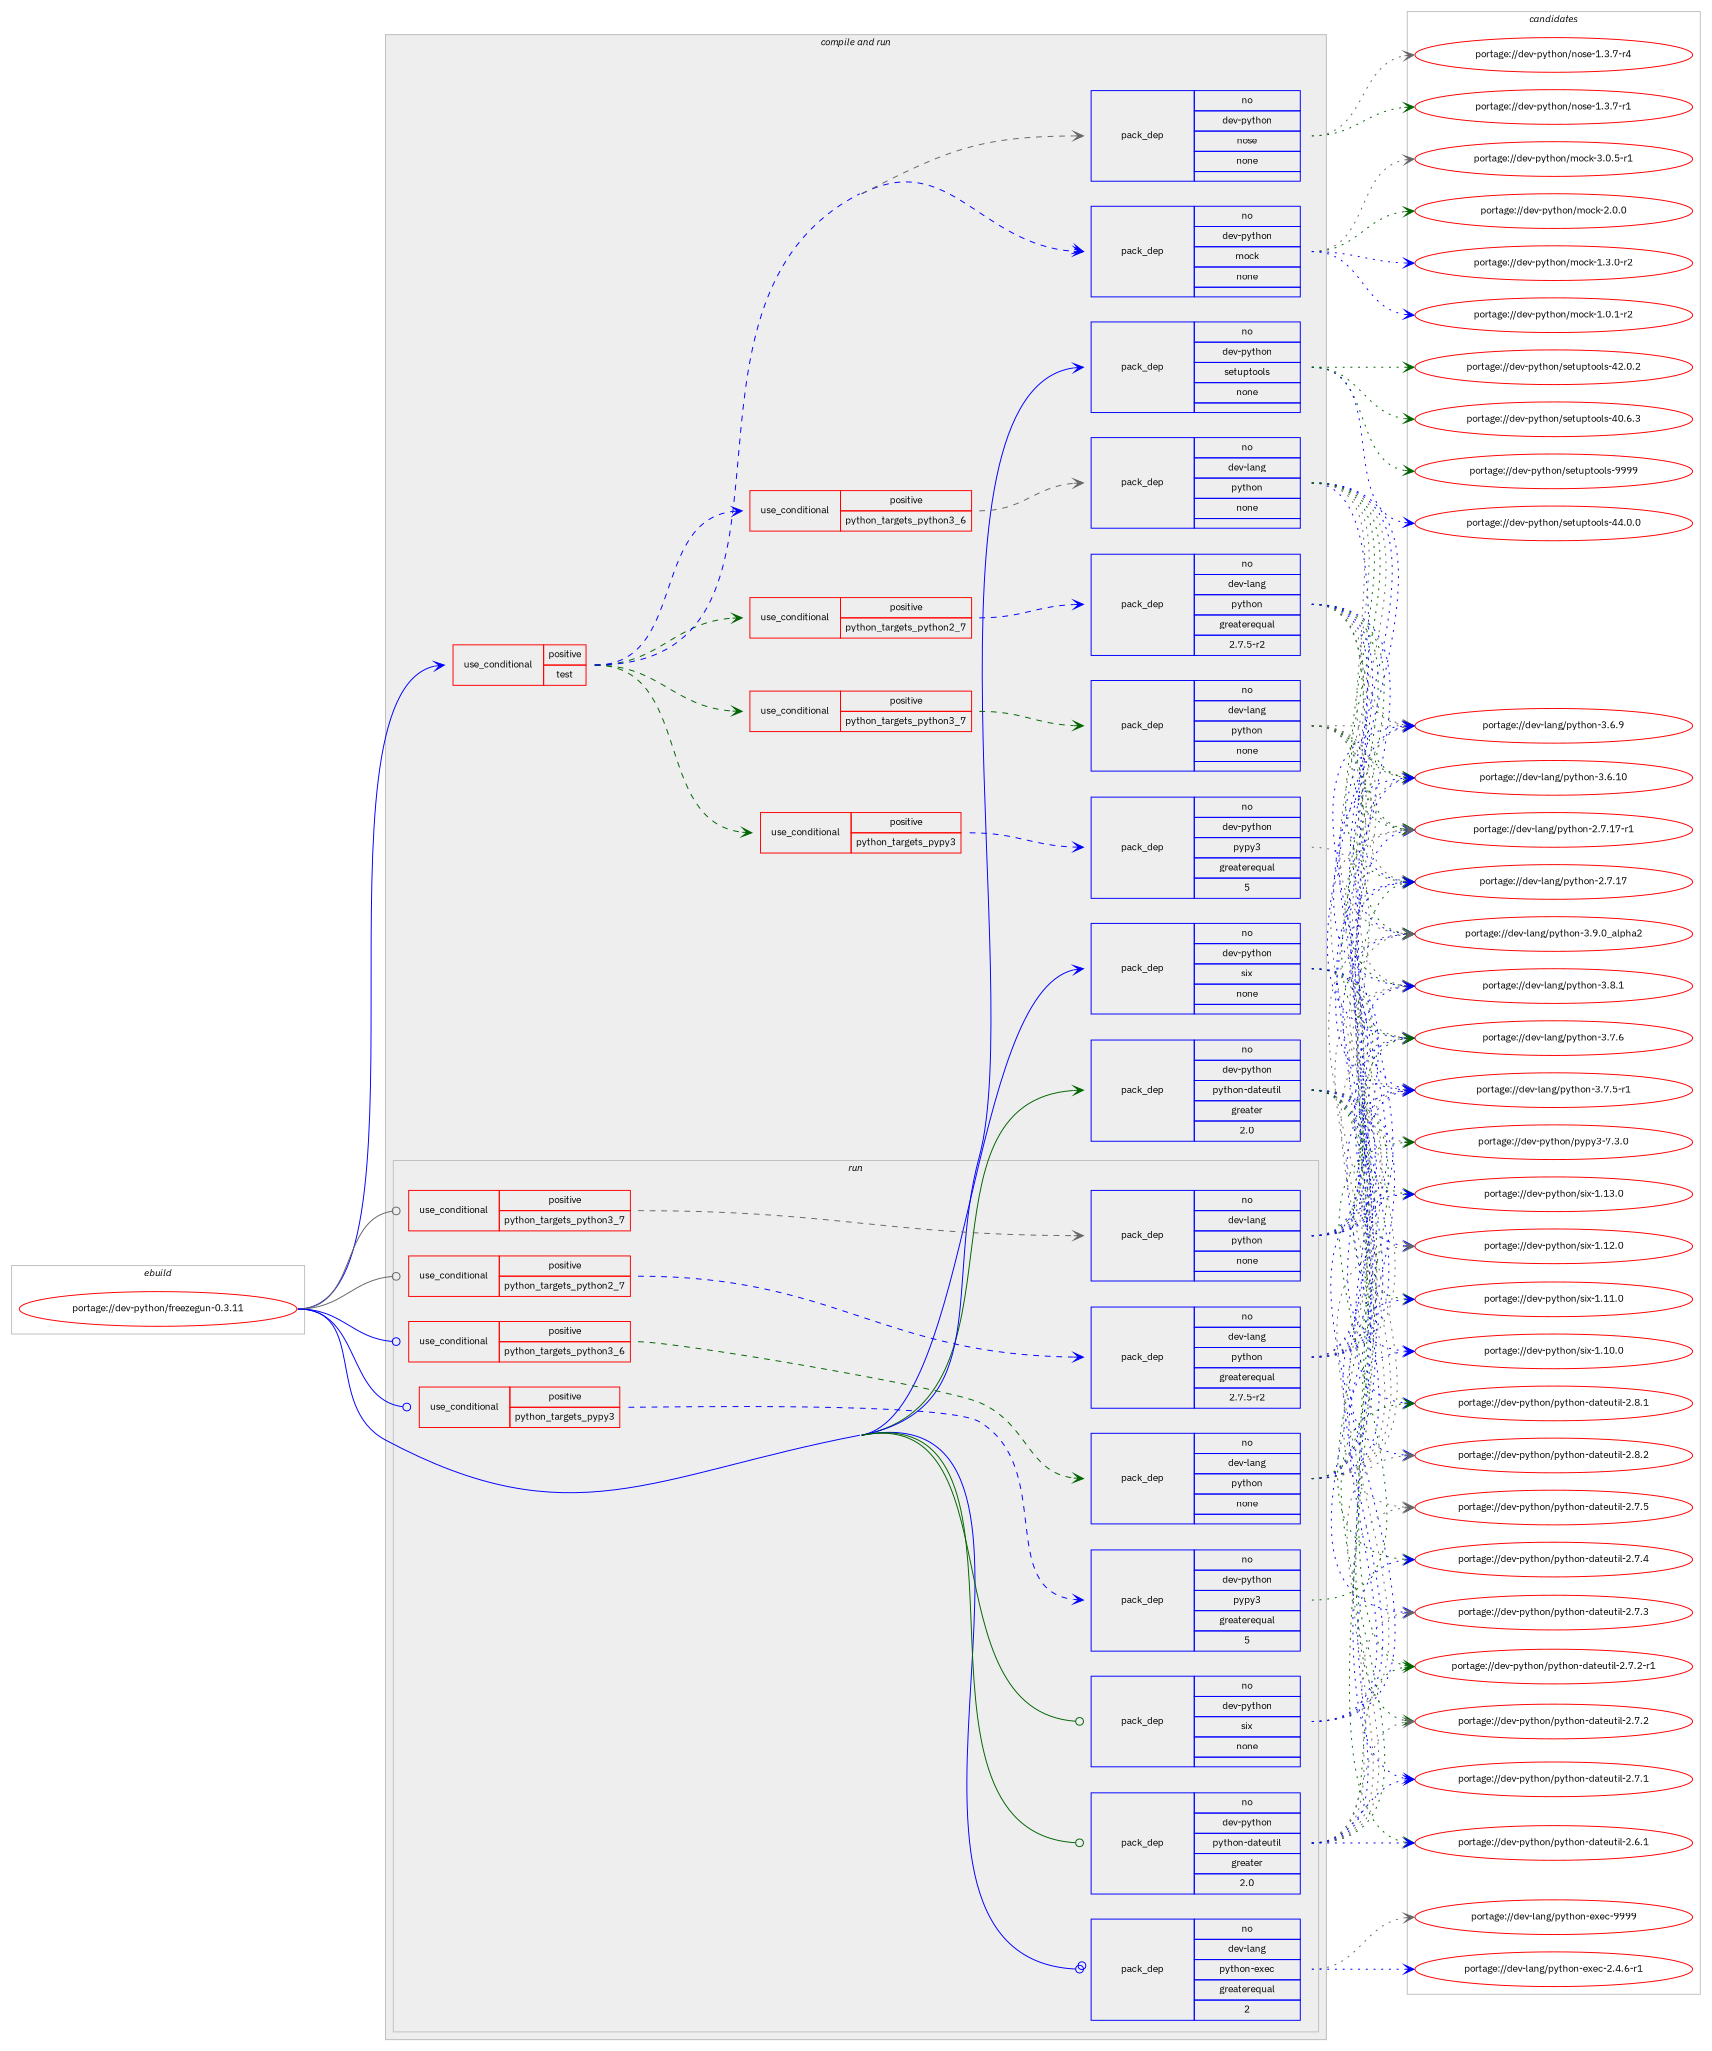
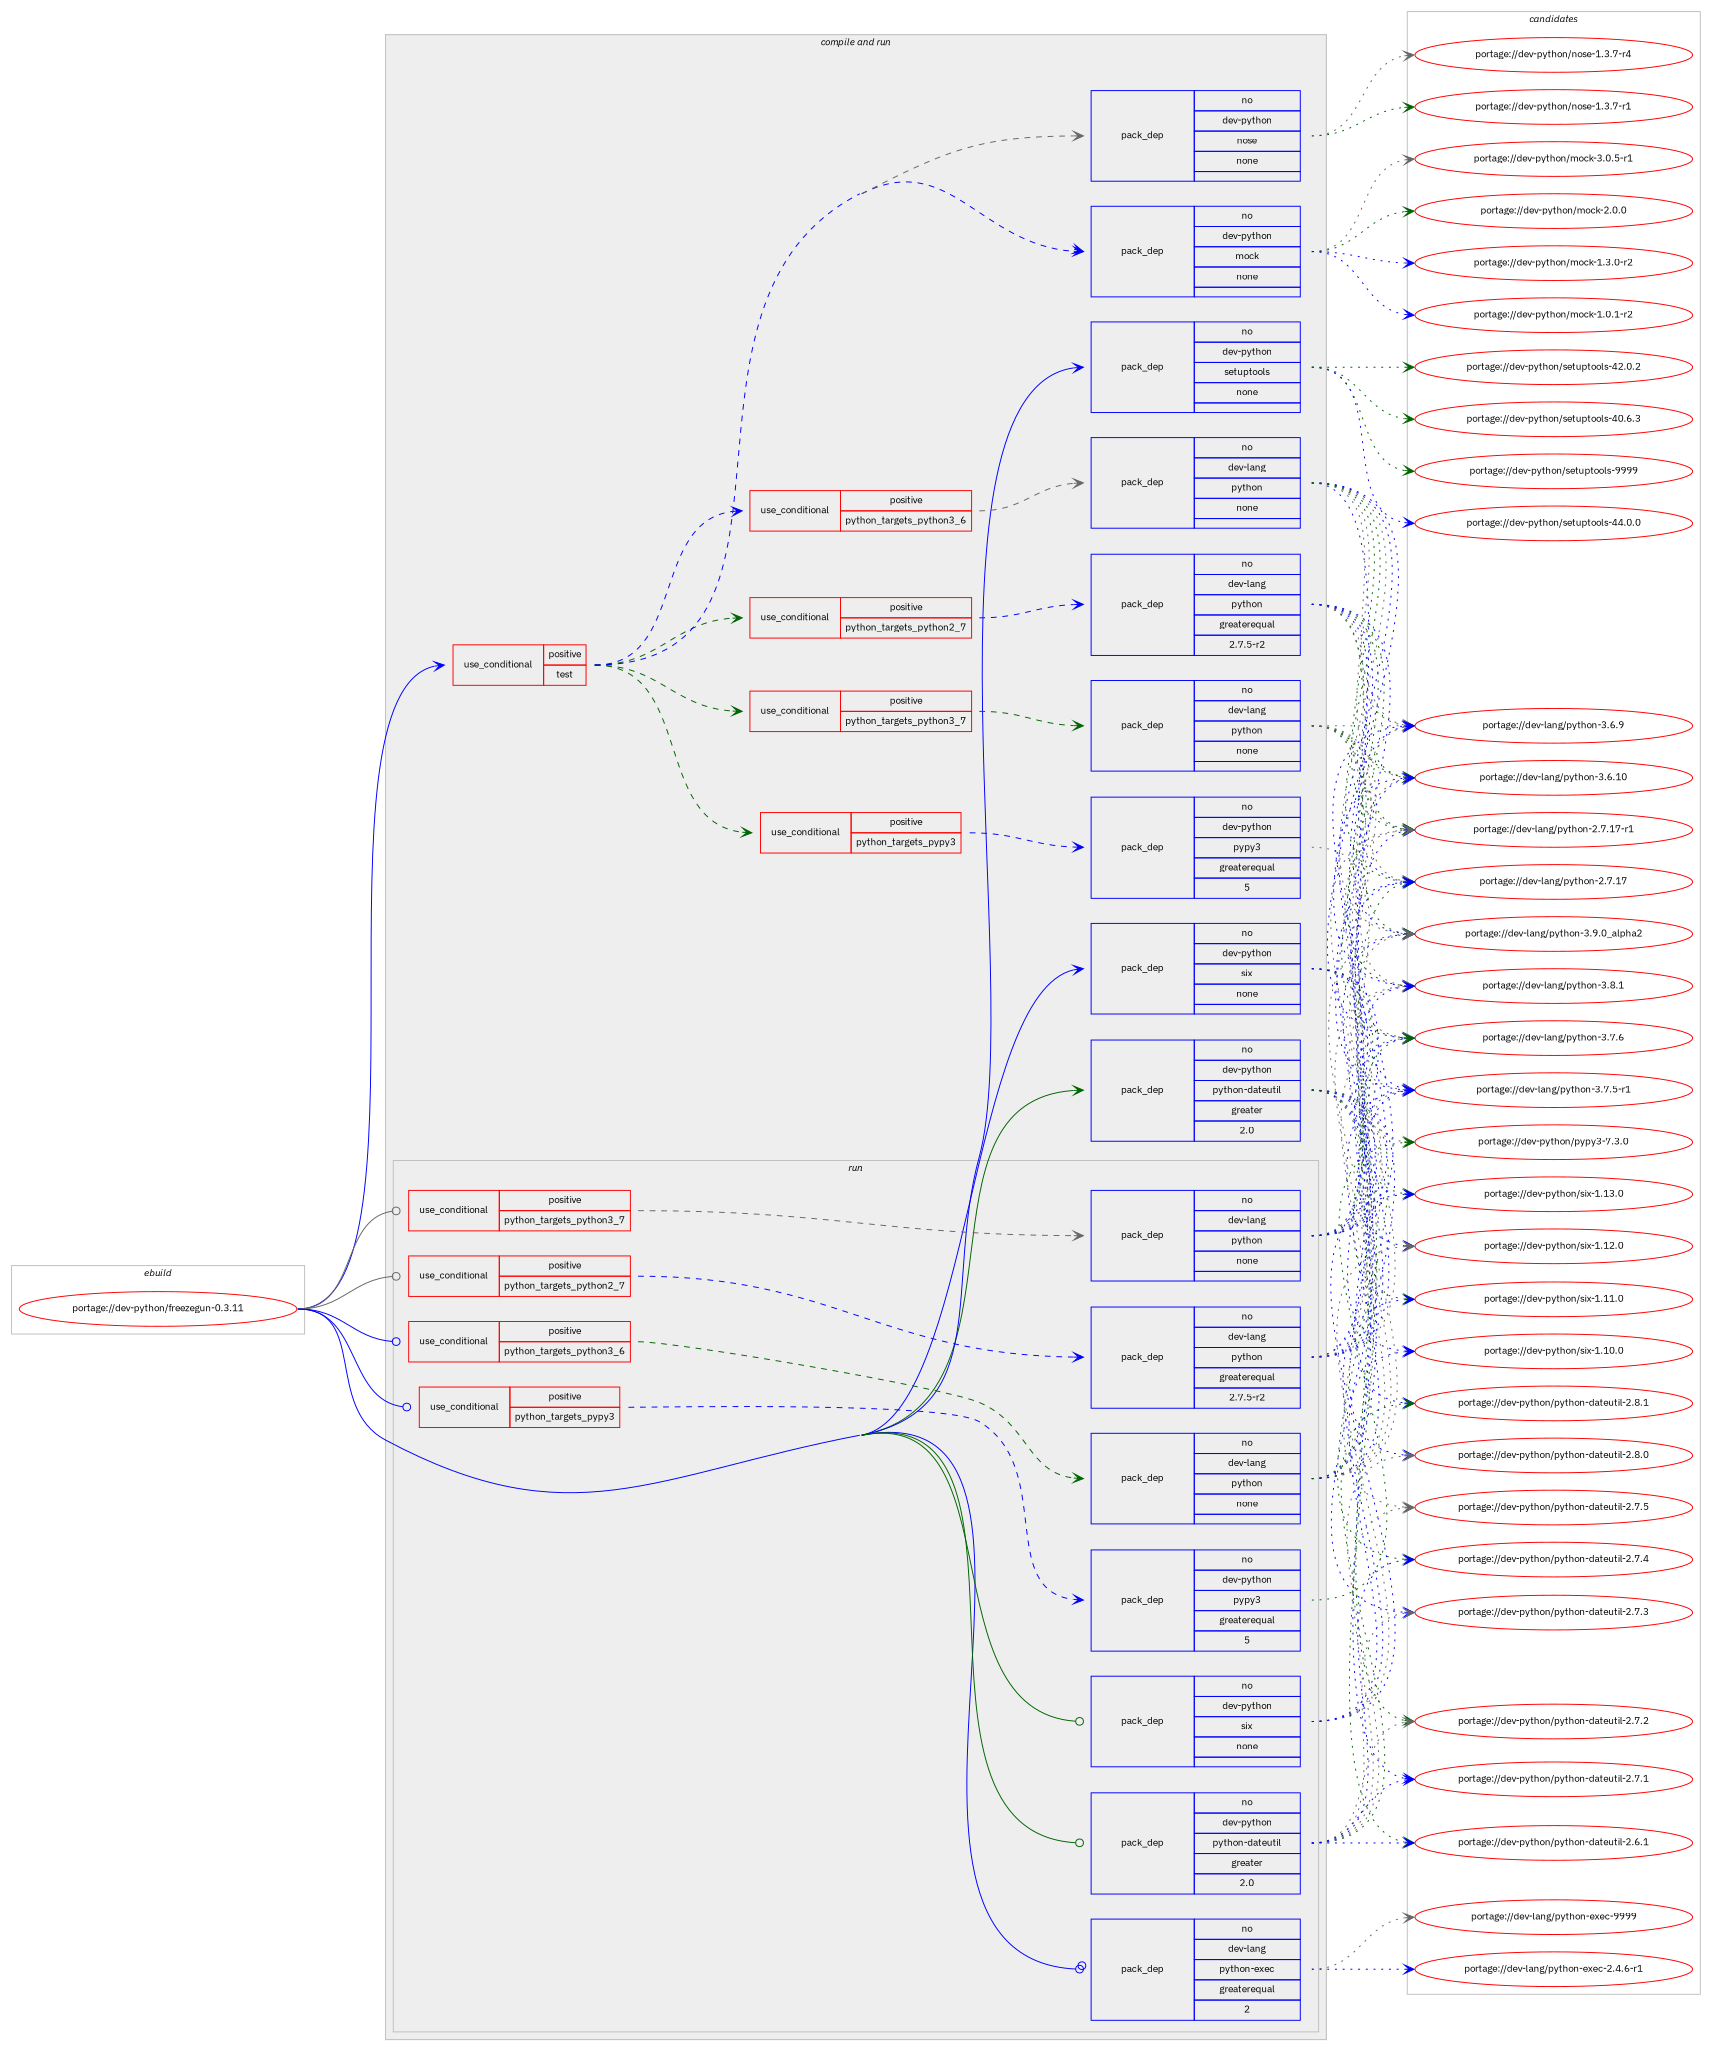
node "portage://dev-python/python-dateutil-2.8.2": label "portage://dev-python/python-dateutil-2.8.2" -> "portage://dev-python/python-dateutil-2.8.0"
node "portage://dev-python/python-dateutil-2.7.2-r1": removed
